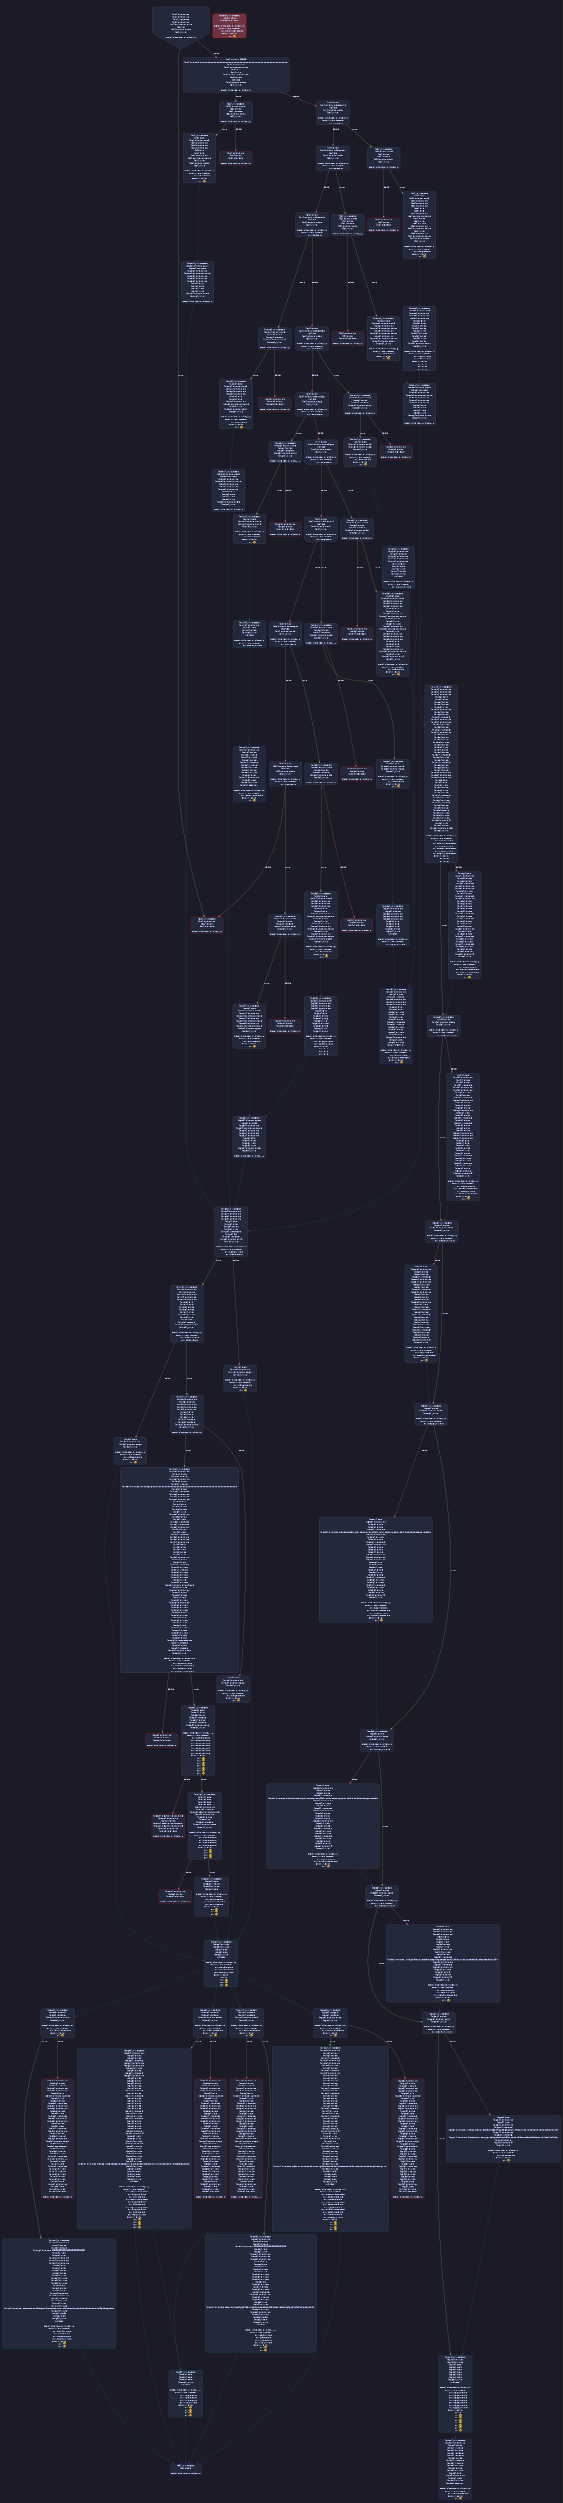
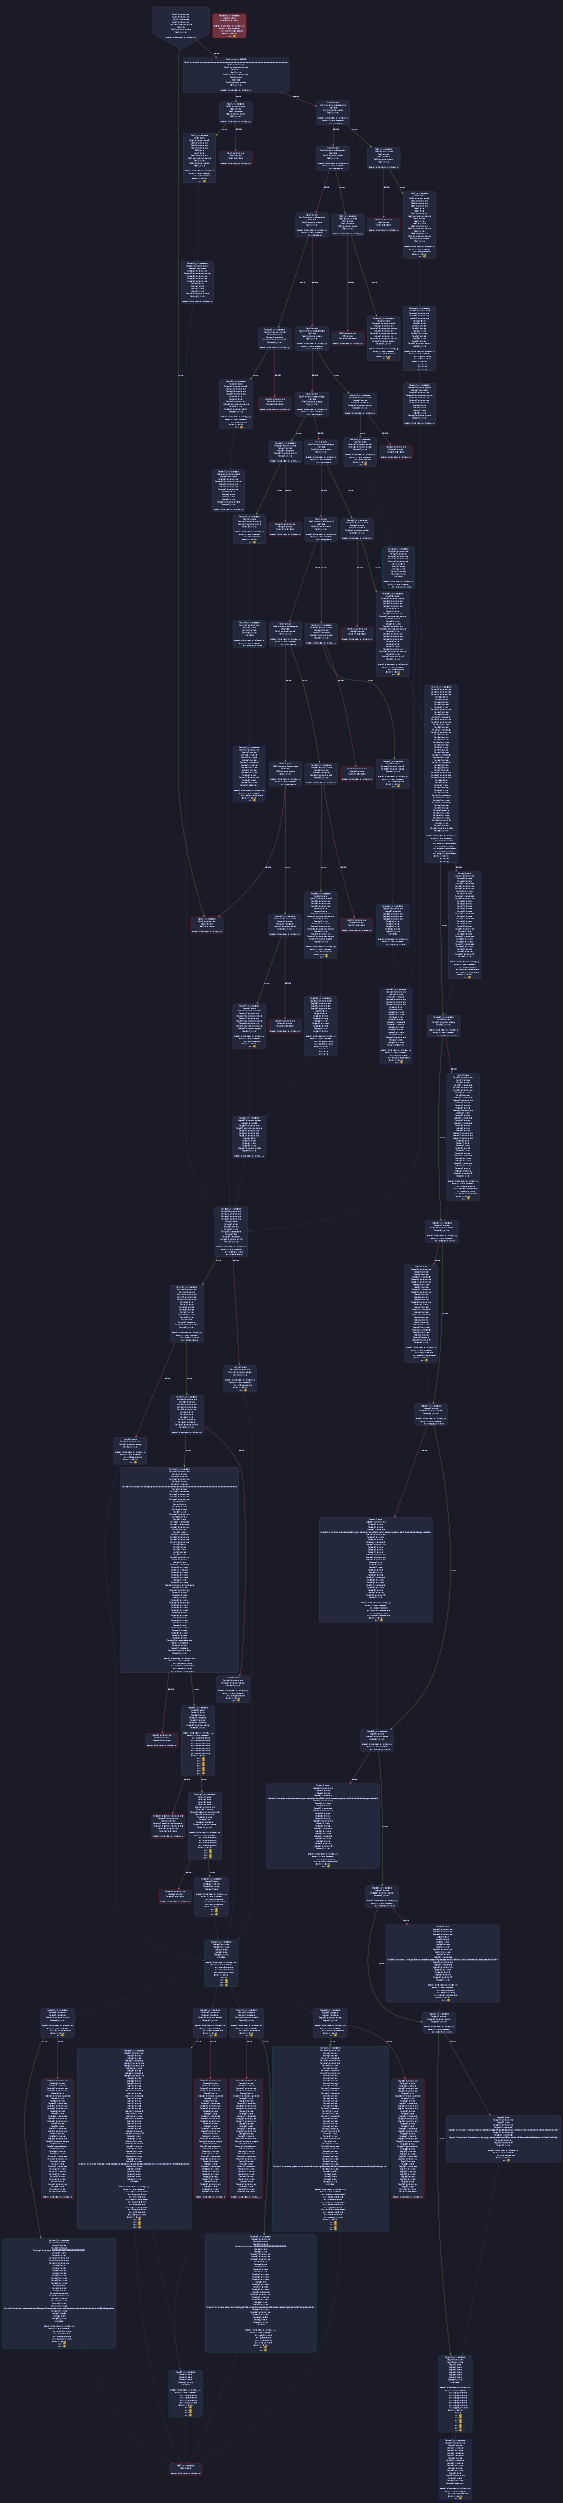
node "[c9] JUMPDEST [ca] STOP Stack size req: 0, sizeΔ: 0": color darkblue -> red
